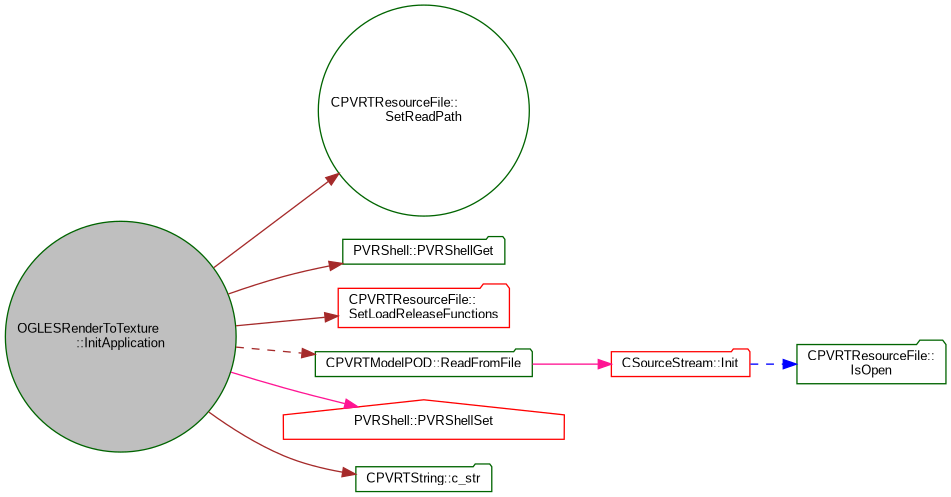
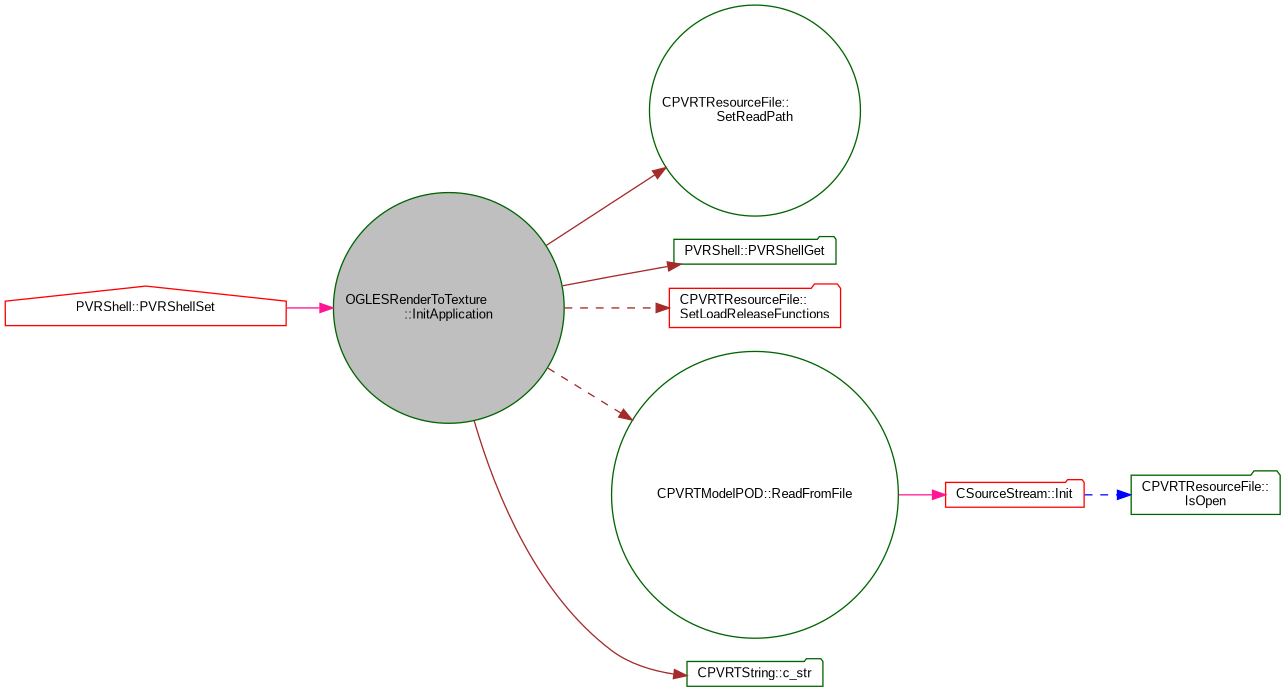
edge "OGLESRenderToTexture ::InitApplication" -> "CPVRTResourceFile:: SetLoadReleaseFunctions": style solid -> dashed
node "CPVRTModelPOD::ReadFromFile": shape folder -> circle
edge "OGLESRenderToTexture ::InitApplication" -> "PVRShell::PVRShellSet": reversed
